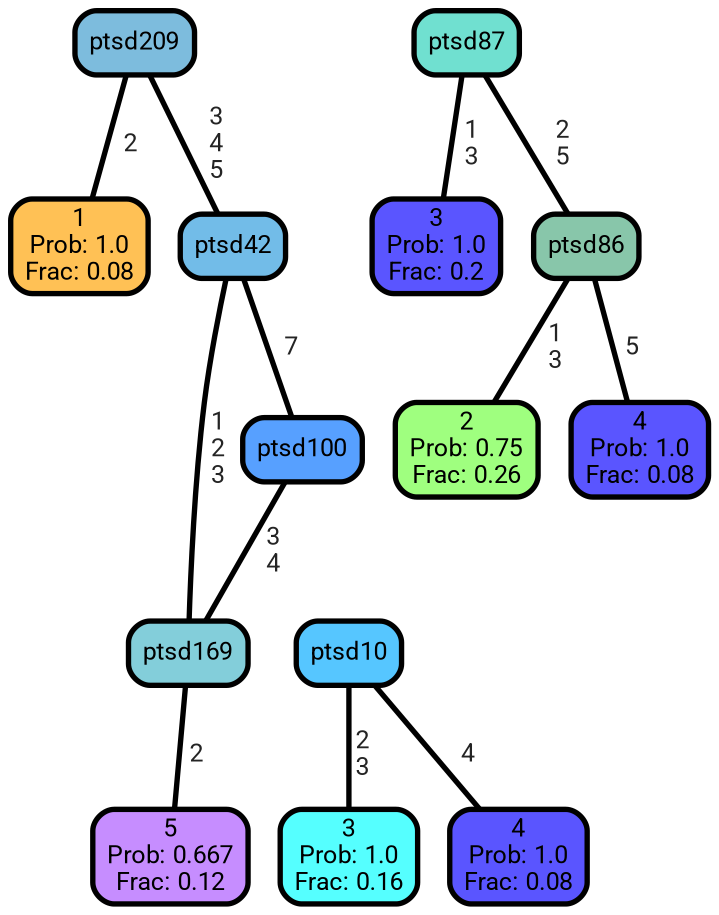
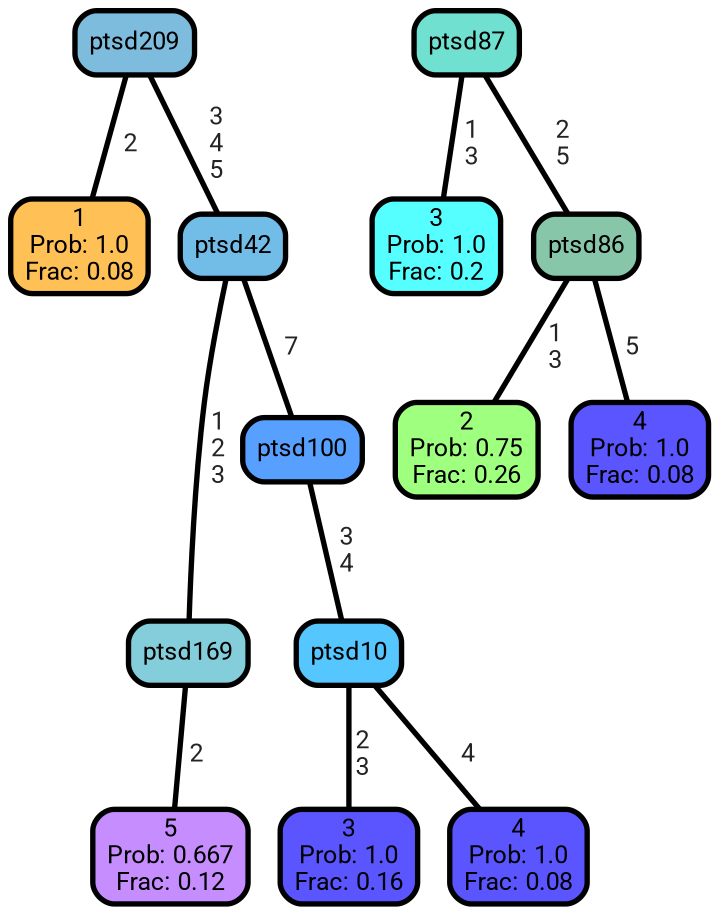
node "3 Prob: 1.0 Frac: 0.2": fillcolor #5a55ff -> #55ffff
edge "ptsd100" -- "ptsd169": now "ptsd100" -- "ptsd10"
node "3 Prob: 1.0 Frac: 0.16": fillcolor #55ffff -> #5a55ff
